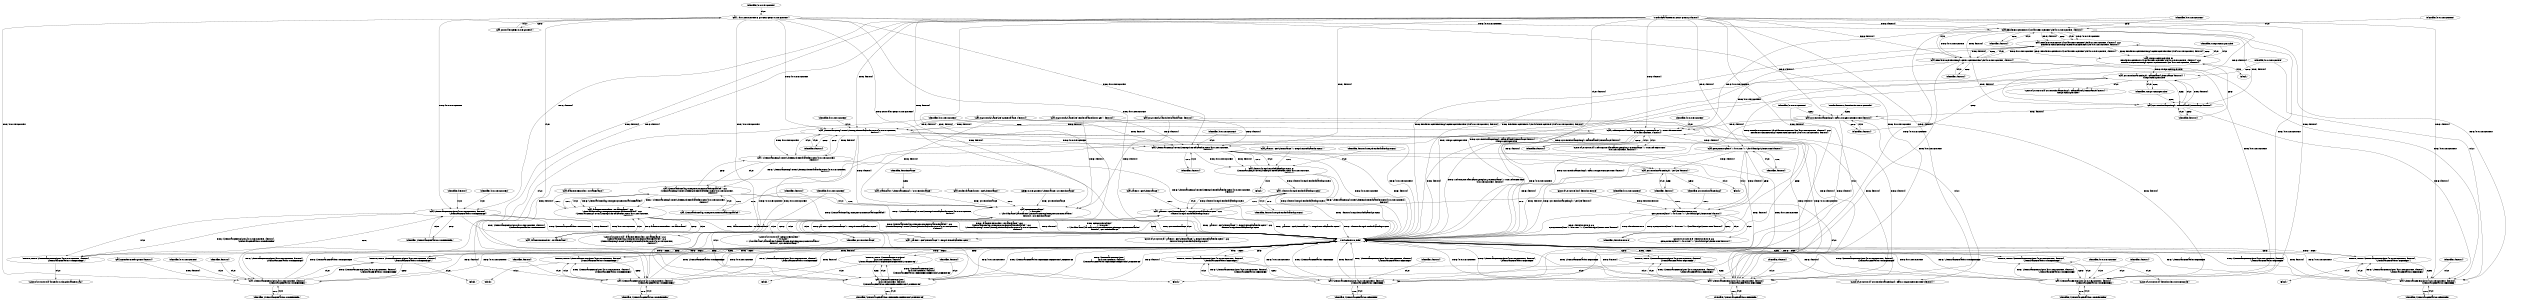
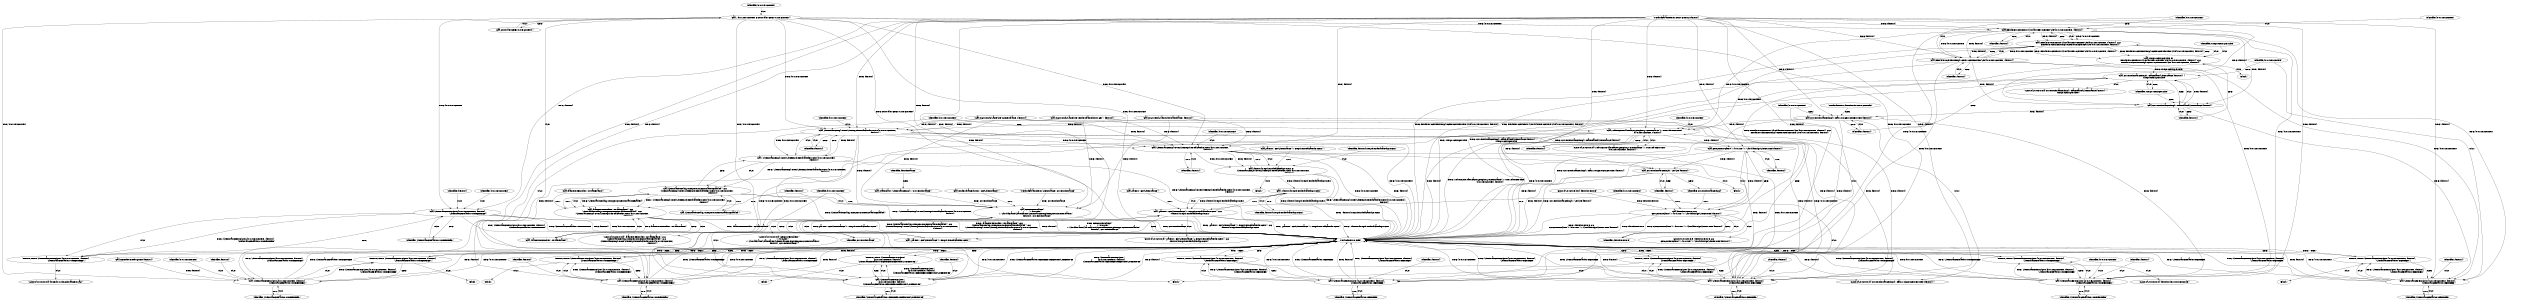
node "(Call,* browser_context = process.GetBrowserContext())": label "(Call,* browser_context = process.GetBrowserContext())" -> "(Call,* browser_context = controller.GetBrowserContext())"
edge "(MethodParameterIn,const GURL& dest_url)" -> "(Call,current_instance_impl->SetSite(dest_url))": label "AST: dest_url" -> "DDG: dest_url"
node "(GetBrowserContext,SiteInstance* current_instance)": label "(GetBrowserContext,SiteInstance* current_instance)" -> "(MethodParameterIn,SiteInstance* current_instance)"
